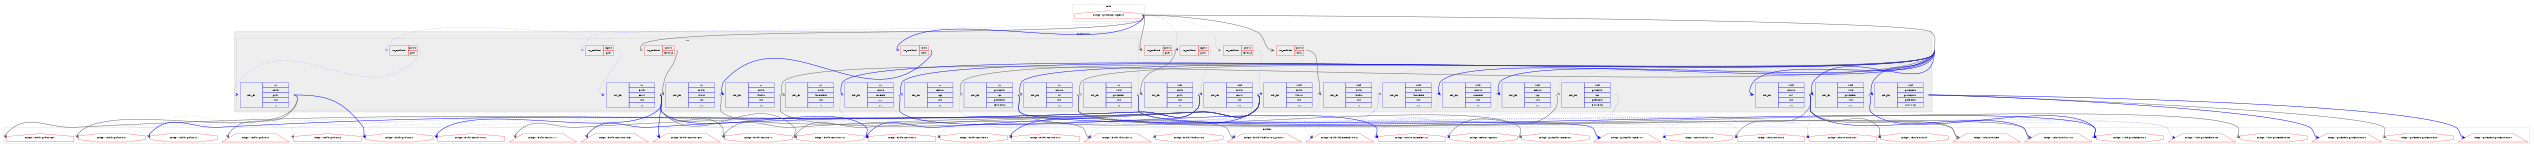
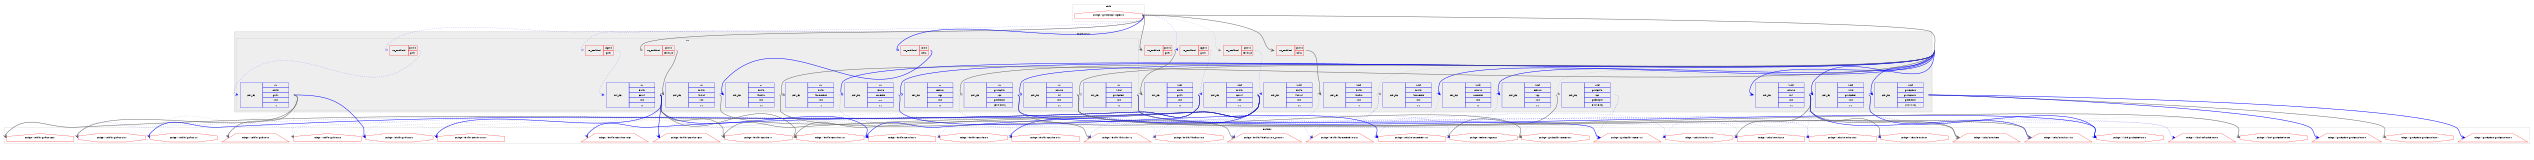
node "portage://dev-libs/openssl-1.1.1w": removed
node "portage://virtual/gnustep-back-0.29.0": label "portage://virtual/gnustep-back-0.29.0" -> "portage://virtual/sodium-back-0.29.0"
